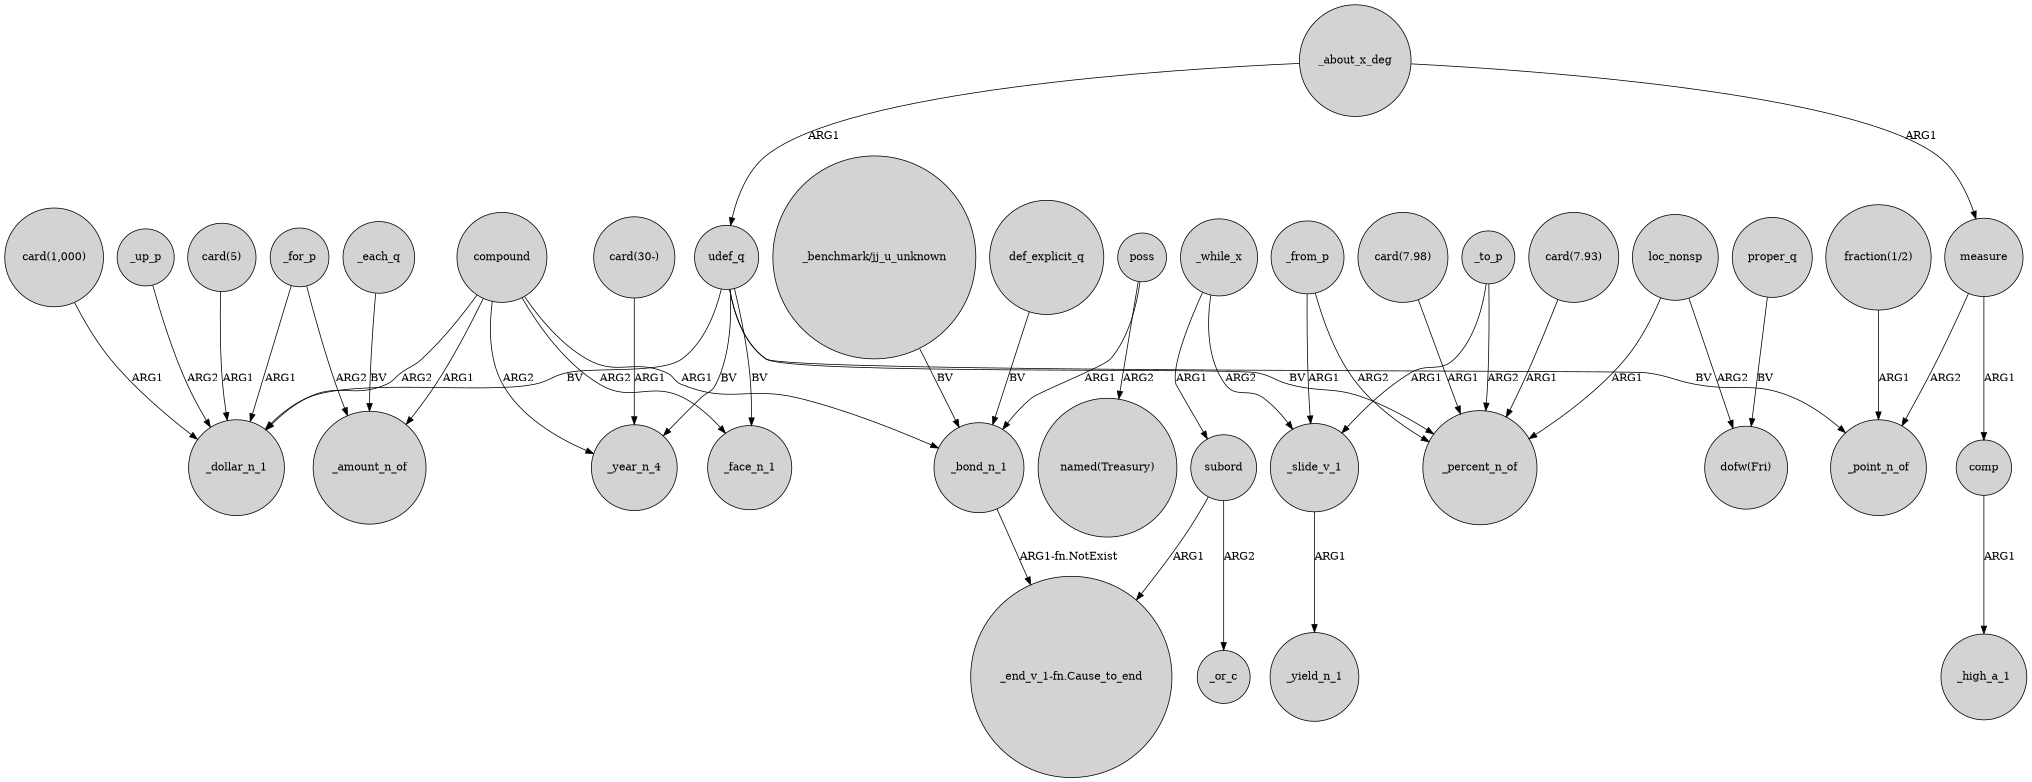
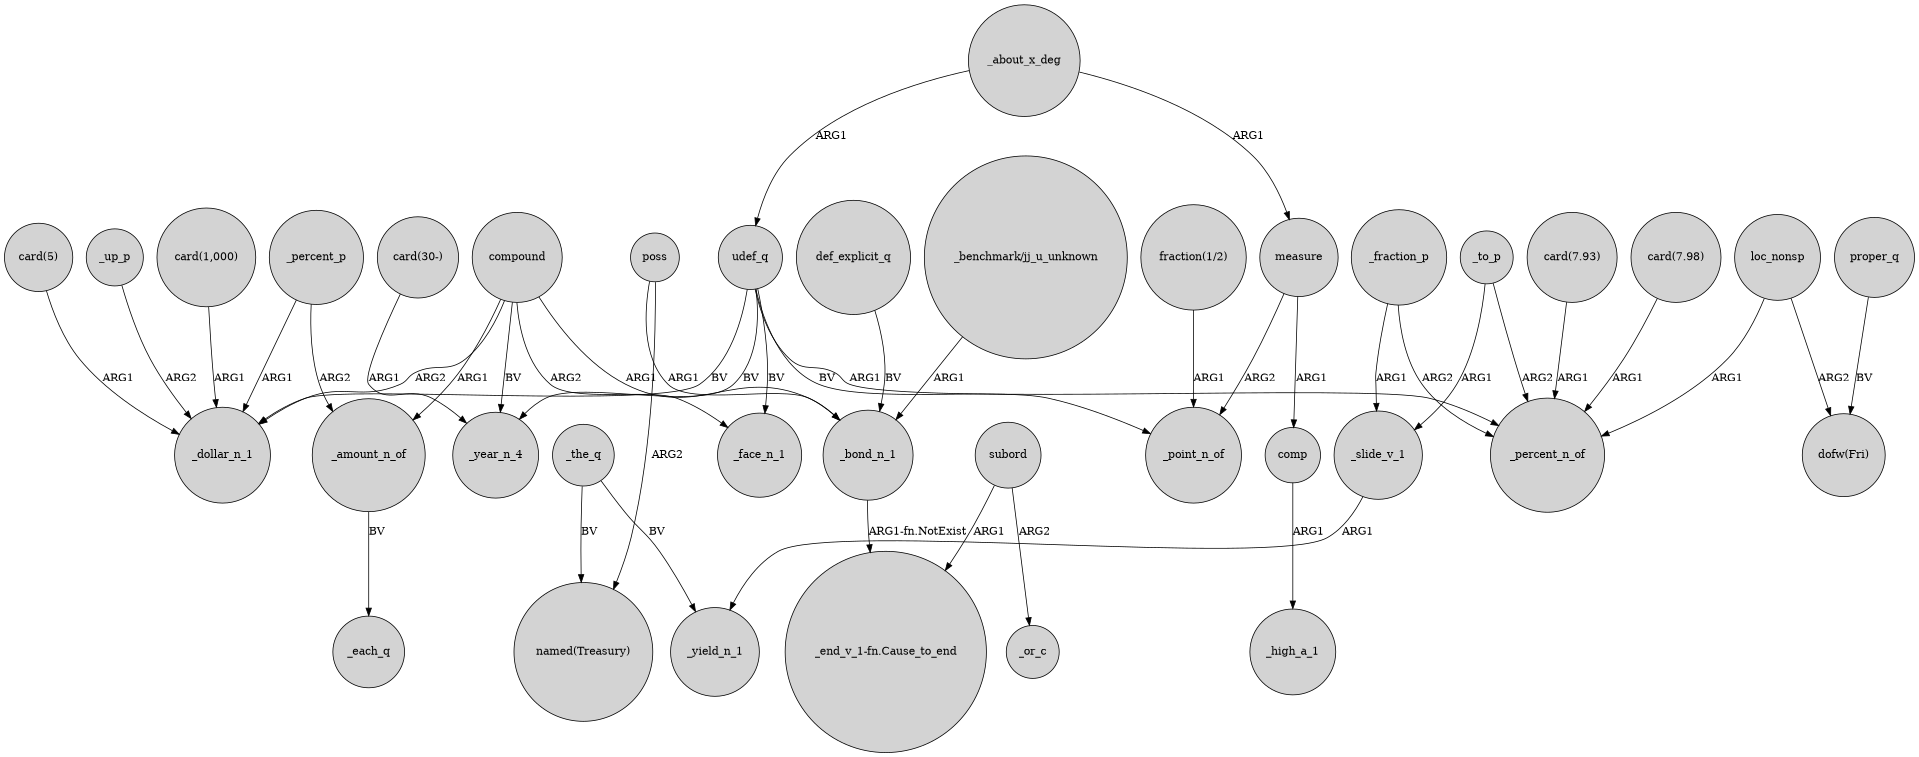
node "_for_p": label "_for_p" -> "_percent_p"
node "_while_x": removed
node "_from_p": label "_from_p" -> "_fraction_p"
edge "_each_q" -> "_amount_n_of": reversed
edge "compound" -> "_year_n_4": label "ARG2" -> "BV"
edge "_benchmark/jj_u_unknown" -> "_bond_n_1": label "BV" -> "ARG1"
edge "udef_q" -> "_percent_n_of": label "BV" -> "ARG1"
node "_the_q": added
